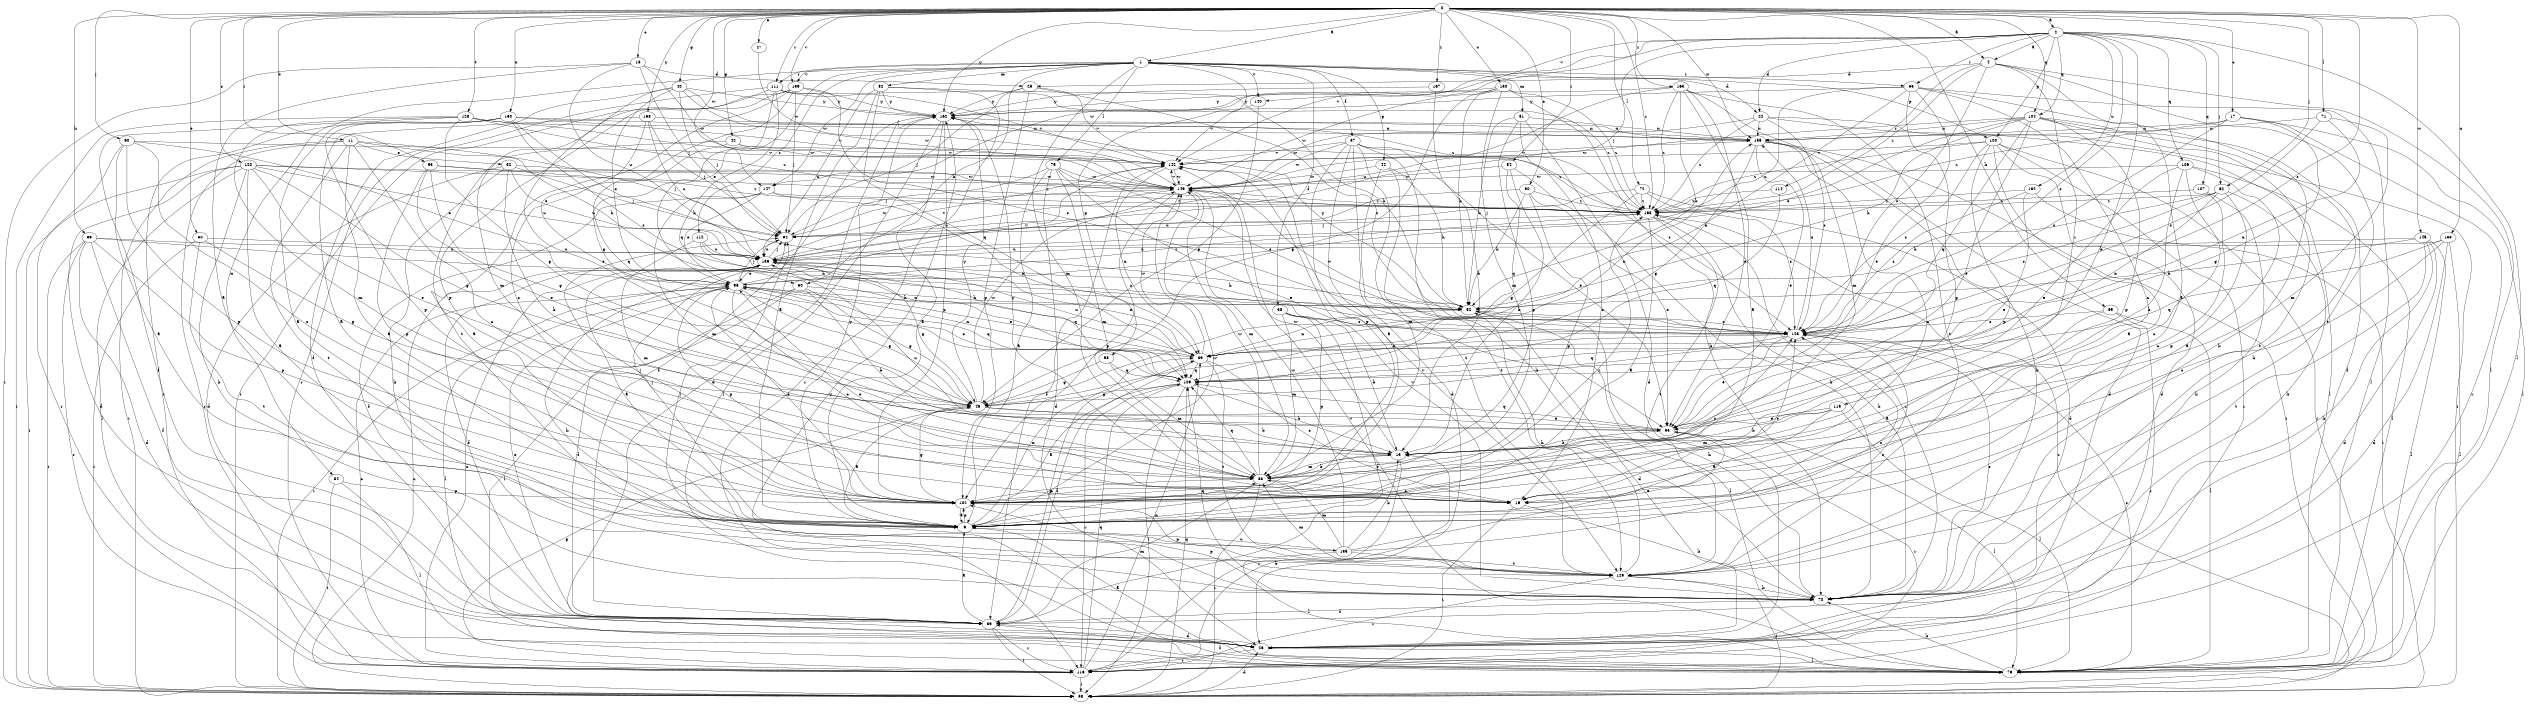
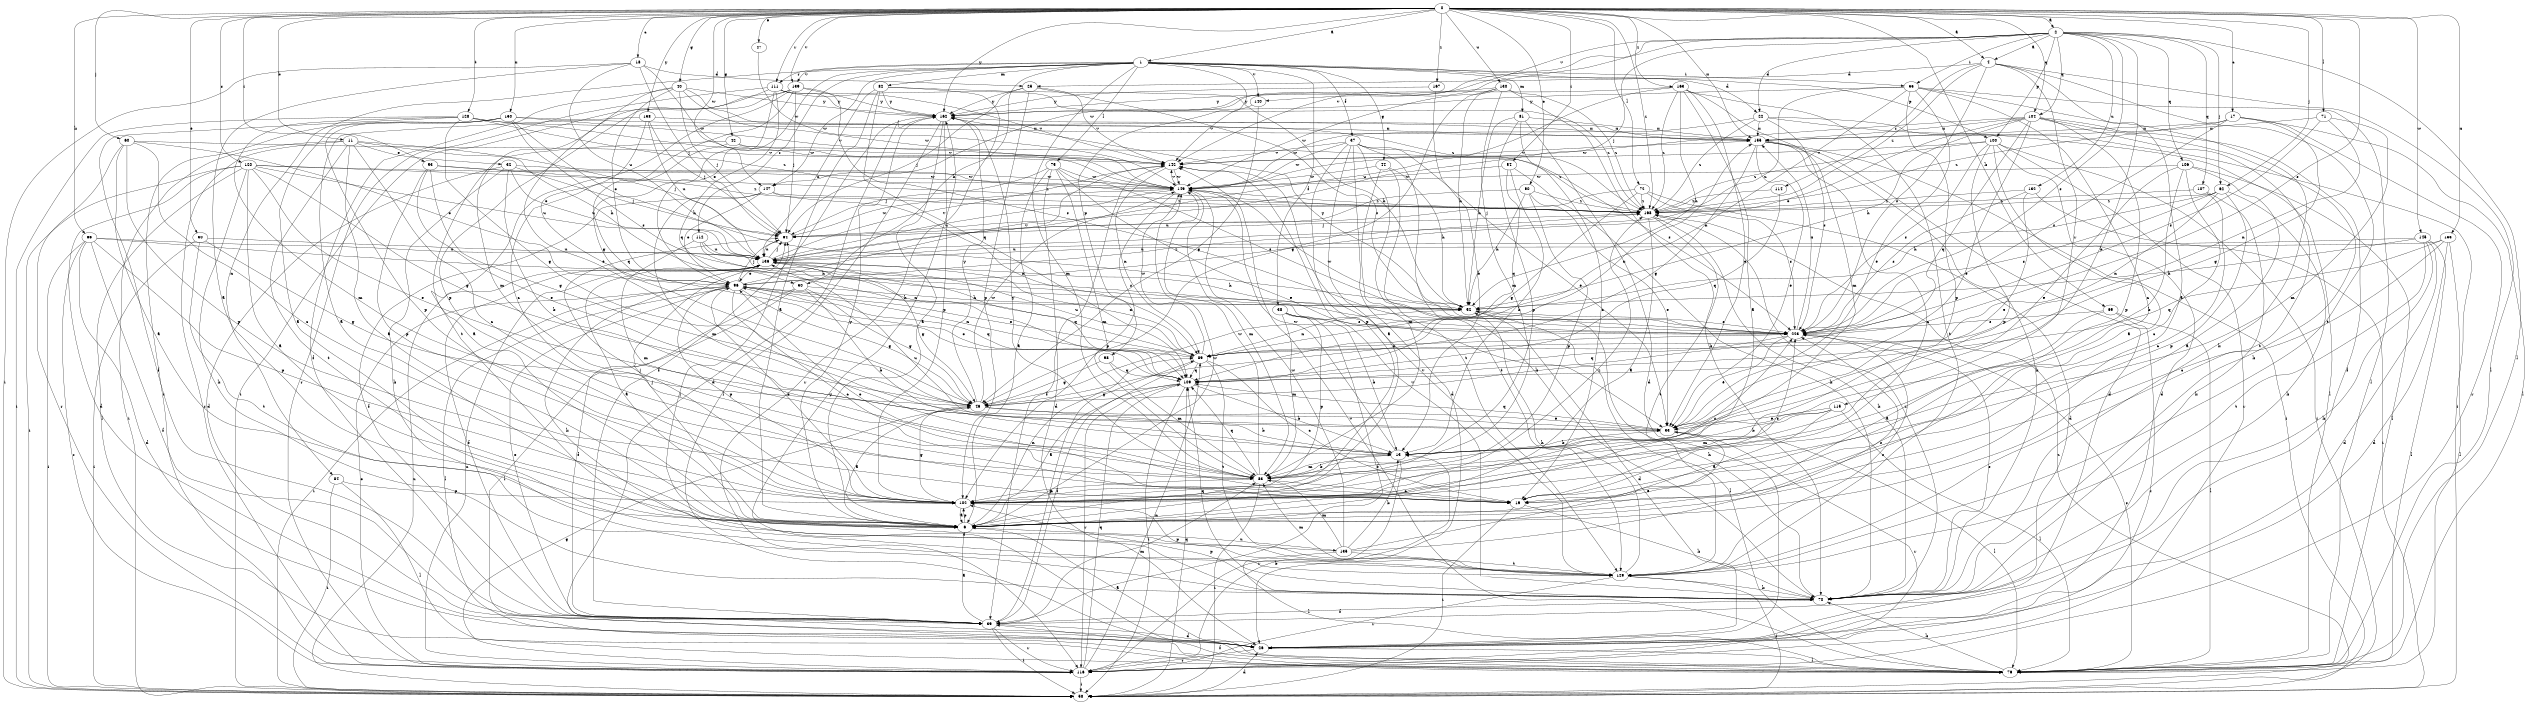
node "123": label "123" -> "223"
